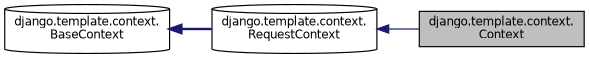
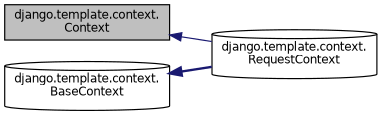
edge "django.template.context. Context" -> "django.template.context. RequestContext": reversed
